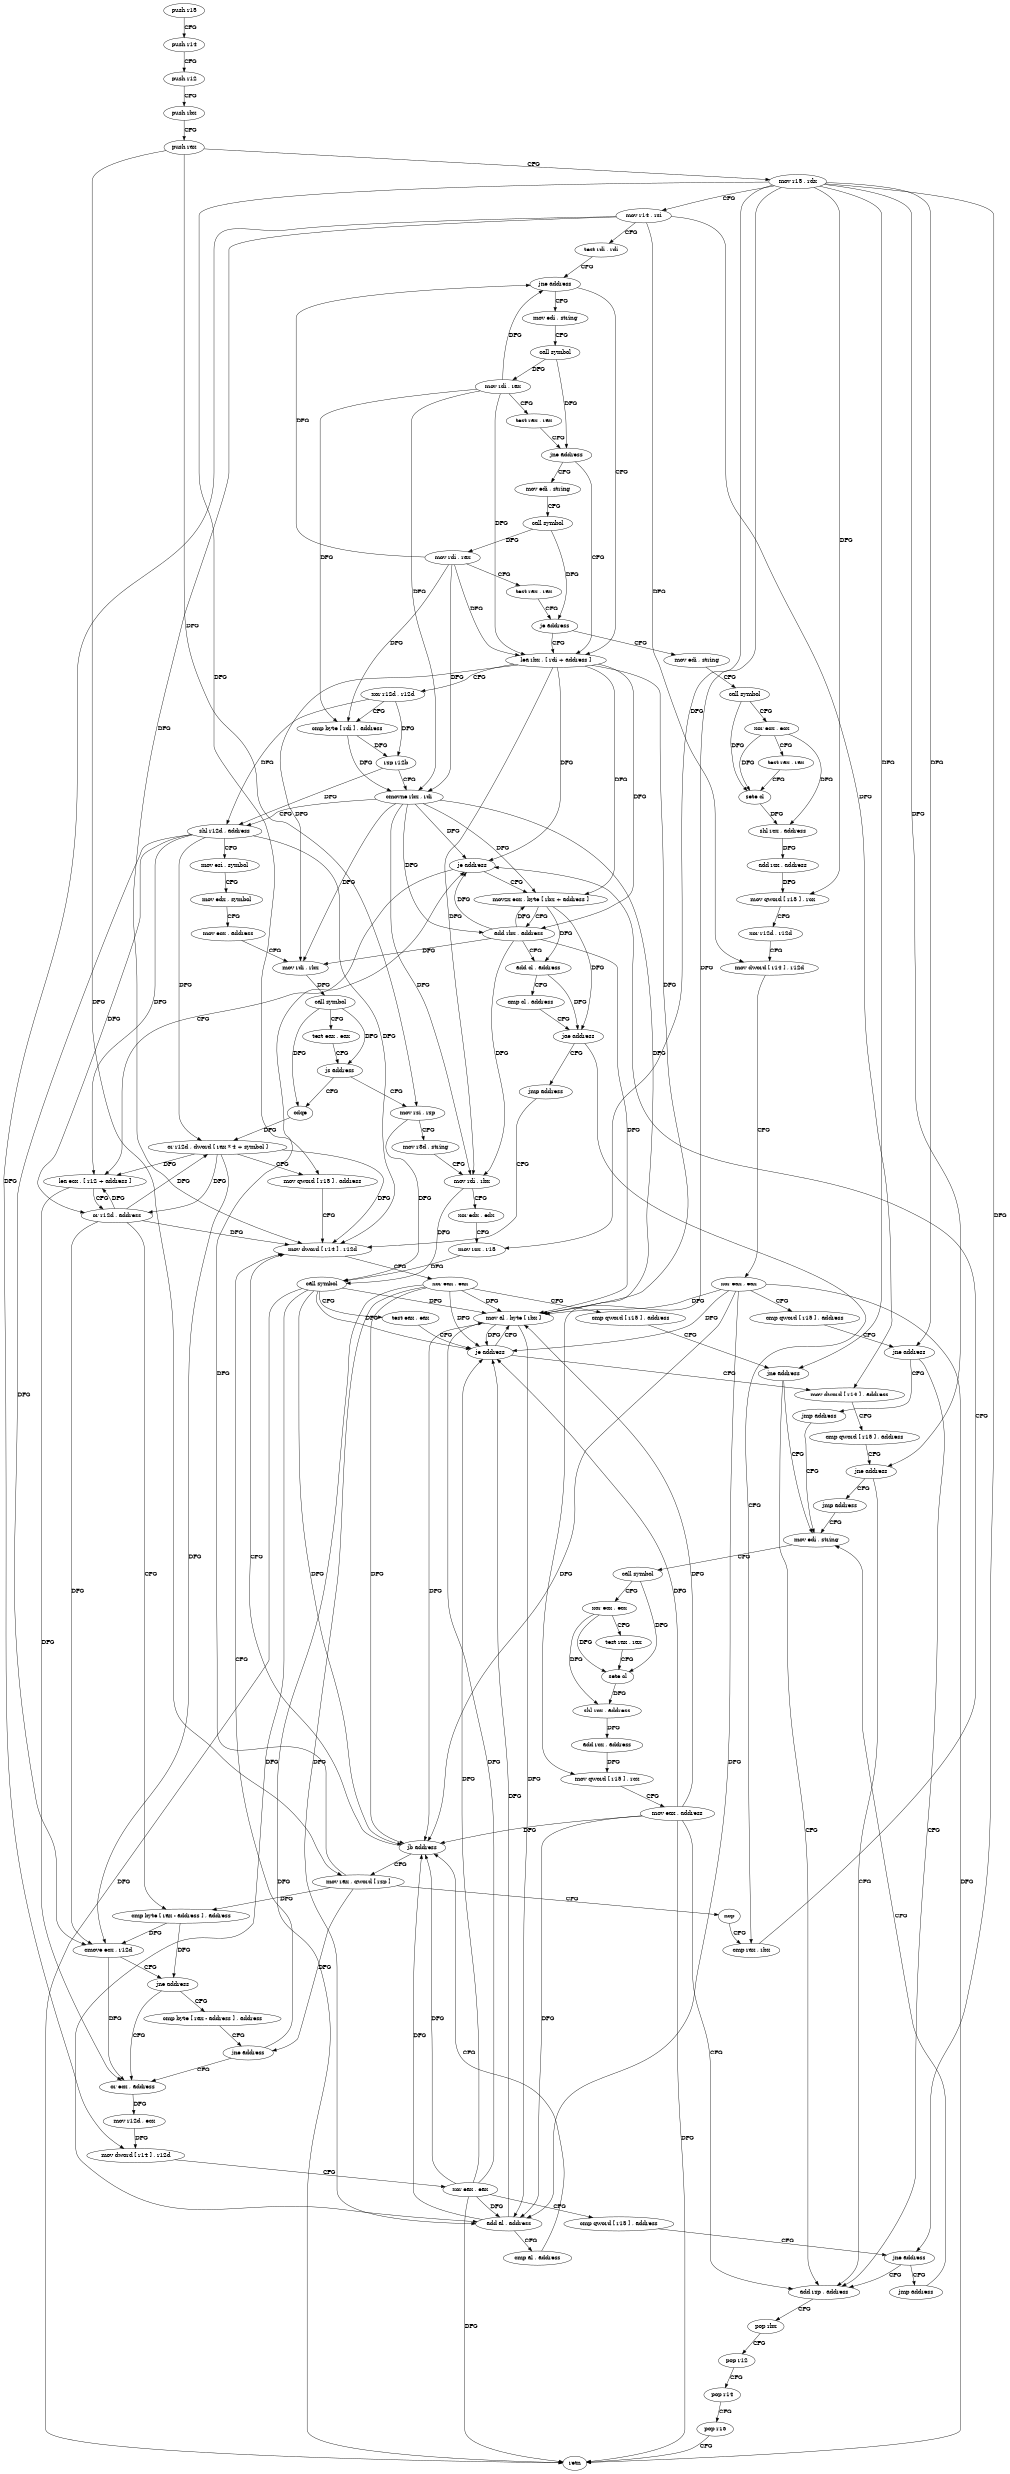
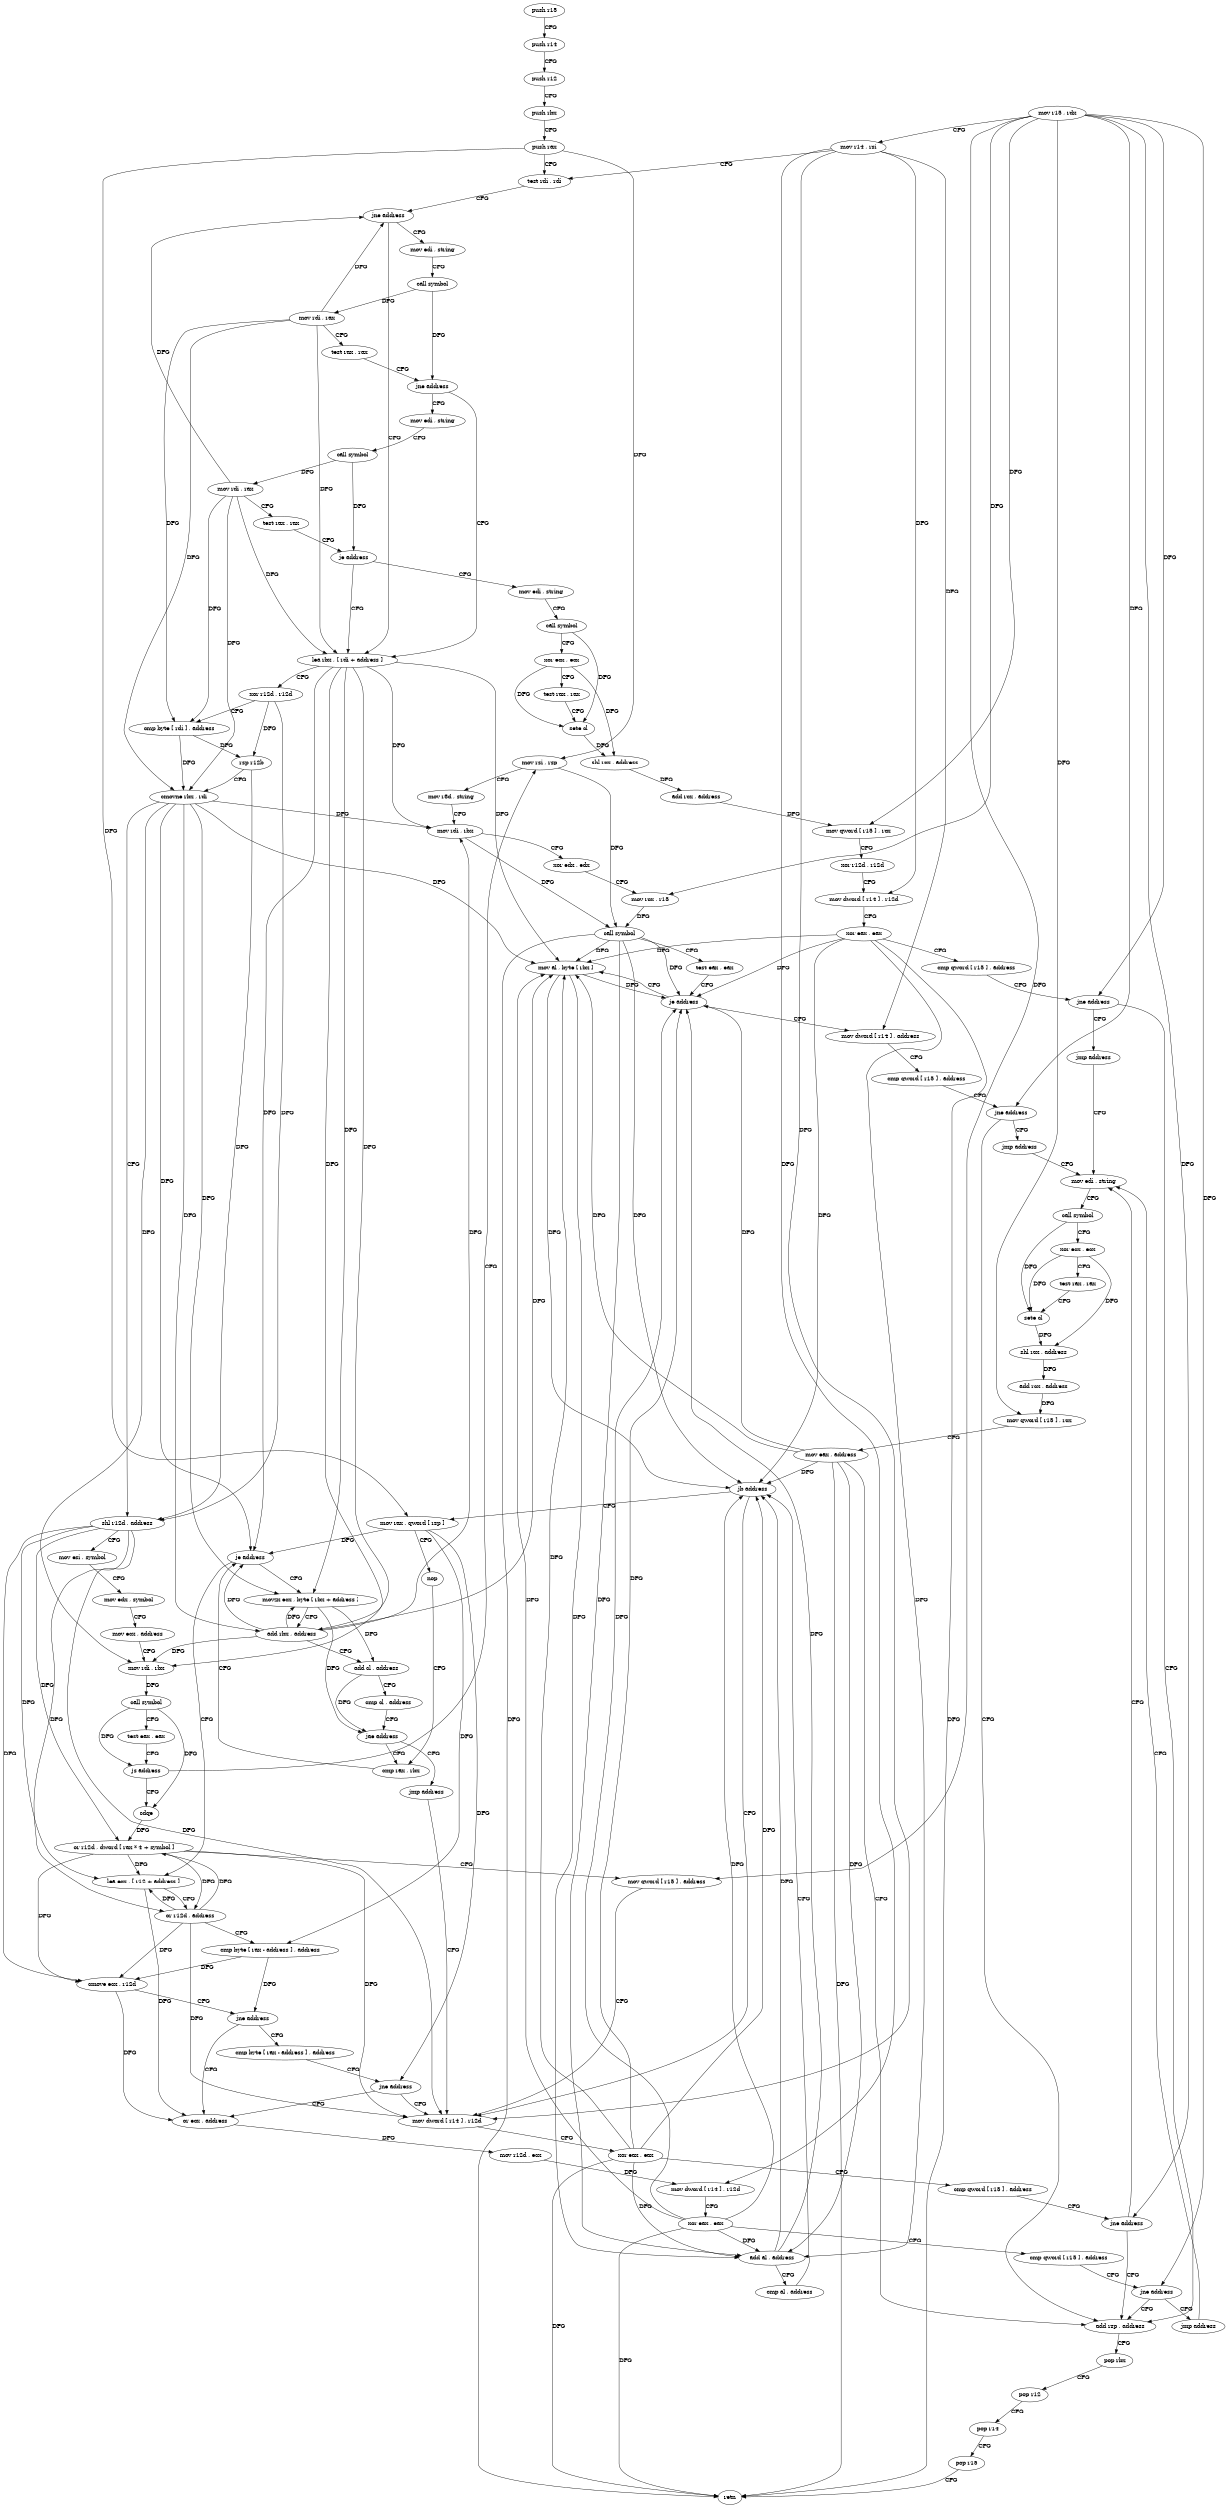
edge "push rax" -> "mov r15 , rdx": now "push rax" -> "test rdi , rdi"
